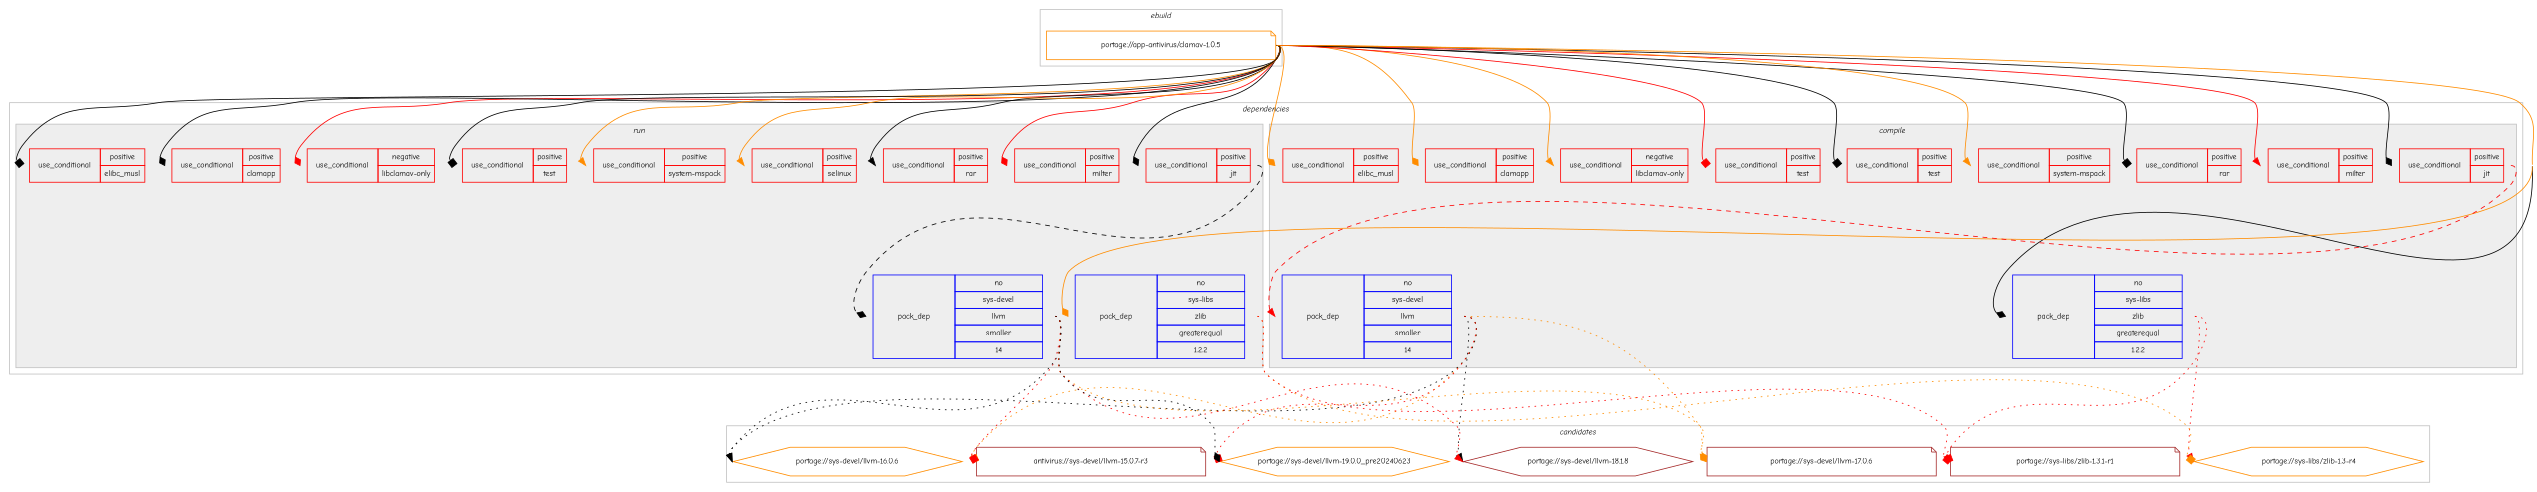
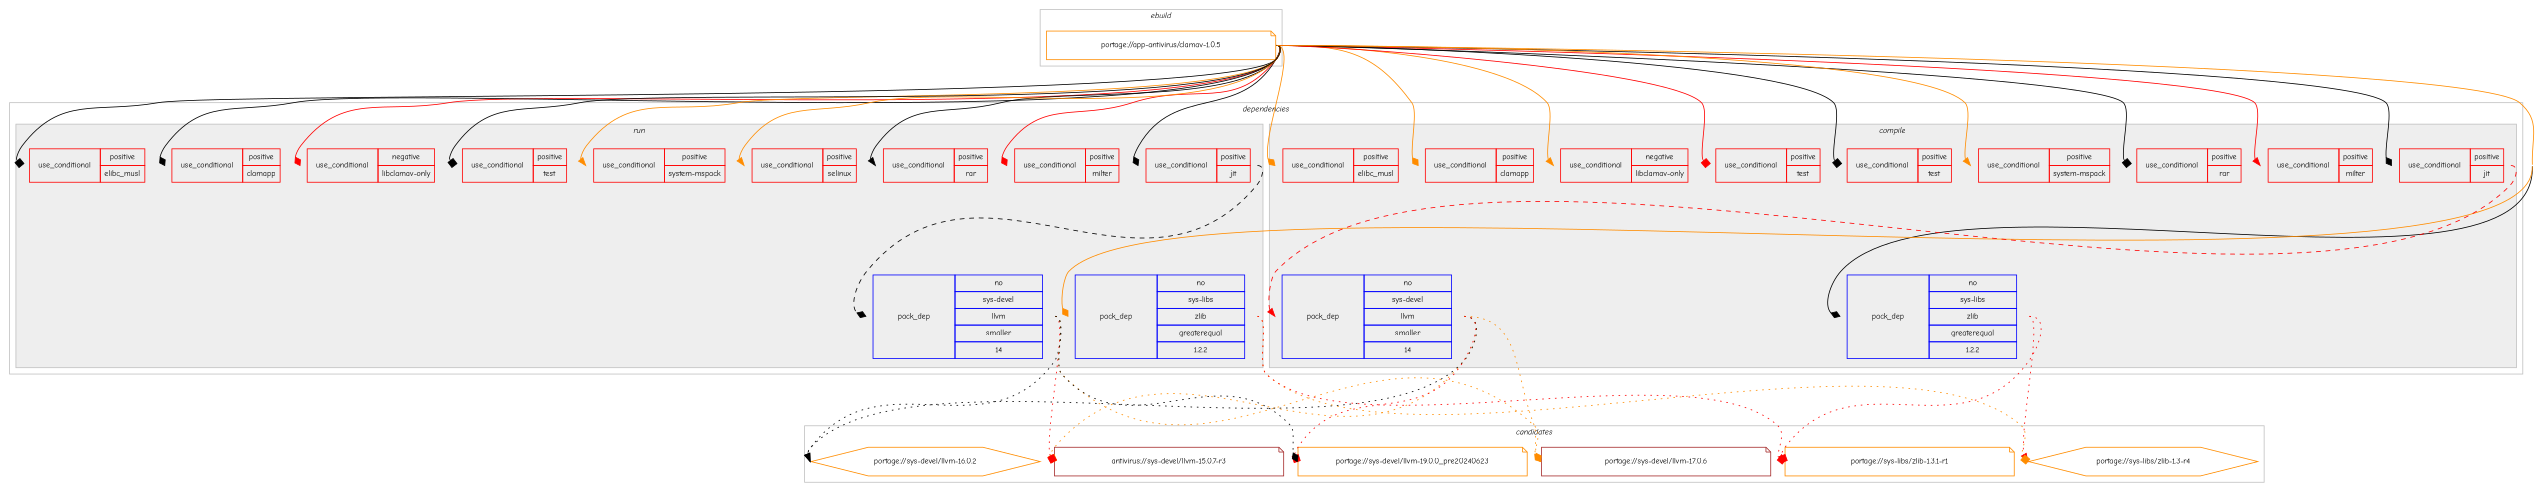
node "portage://sys-devel/llvm-16.0.6": label "portage://sys-devel/llvm-16.0.6" -> "portage://sys-devel/llvm-16.0.2"
node "portage://sys-devel/llvm-19.0.0_pre20240623": shape hexagon -> note
node "portage://sys-devel/llvm-18.1.8": removed
node "portage://sys-libs/zlib-1.3.1-r1": color brown -> darkorange
